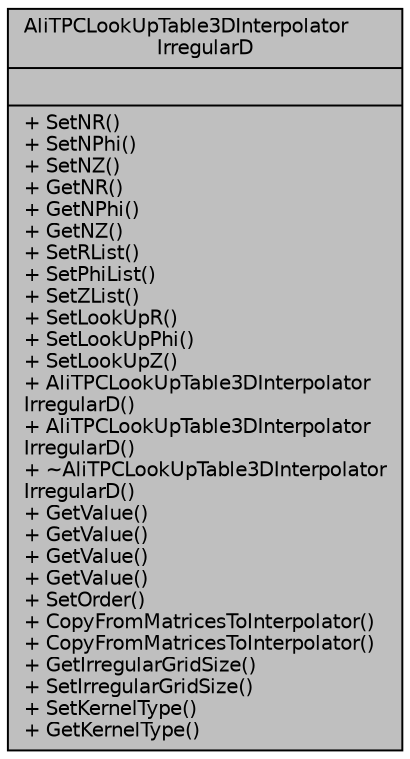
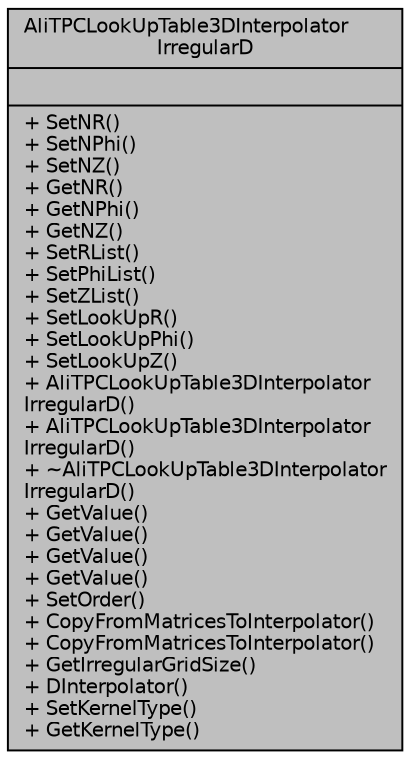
node "AliTPCLookUpTable3DInterpolator": text "+ SetIrregularGridSize()" -> "+ DInterpolator()"
